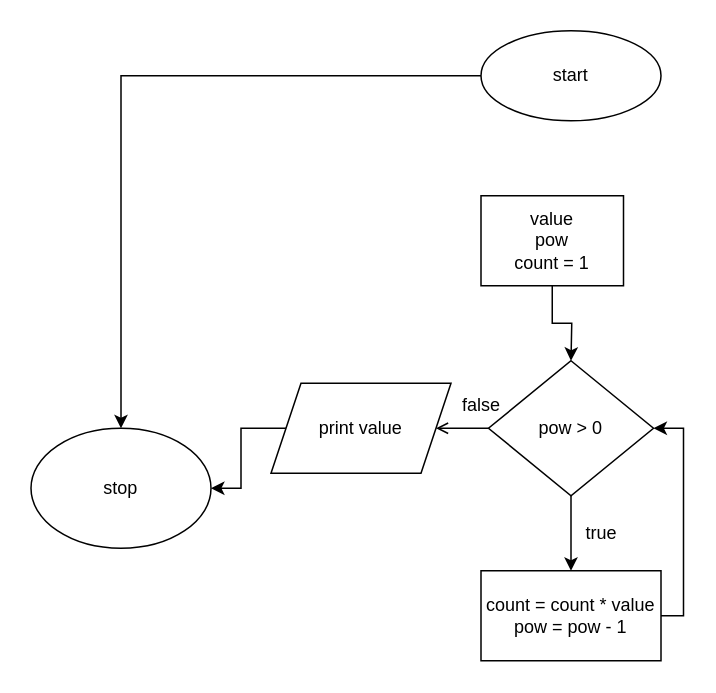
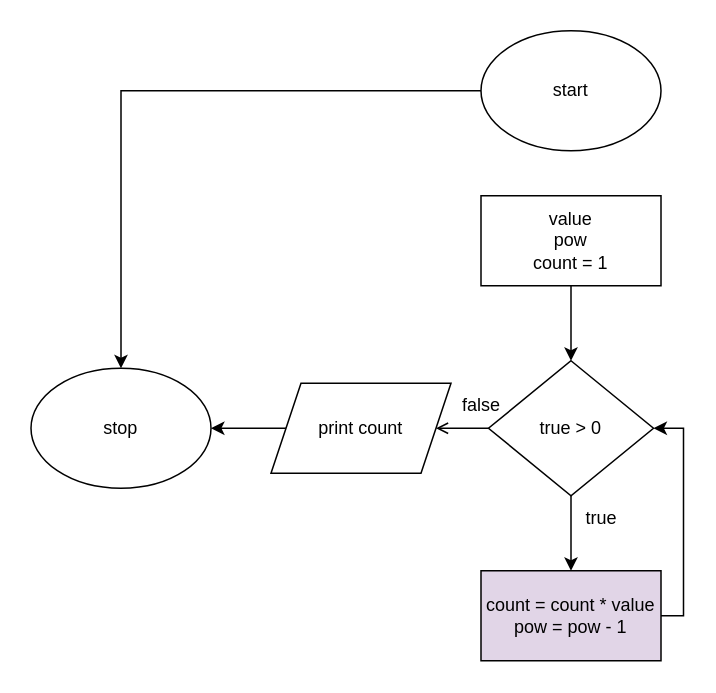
node "start": size 180x90 -> 180x120
node "value pow count = 1": size 143x90 -> 180x90
node "print value": label "print value" -> "print count"
node "pow > 0": label "pow > 0" -> "true > 0"
node "stop": moved (121, 488) -> (121, 428)
node "true": moved (601, 533) -> (601, 518)
node "count = count * value pow = pow - 1": fillcolor #ffffff -> #e1d5e7
